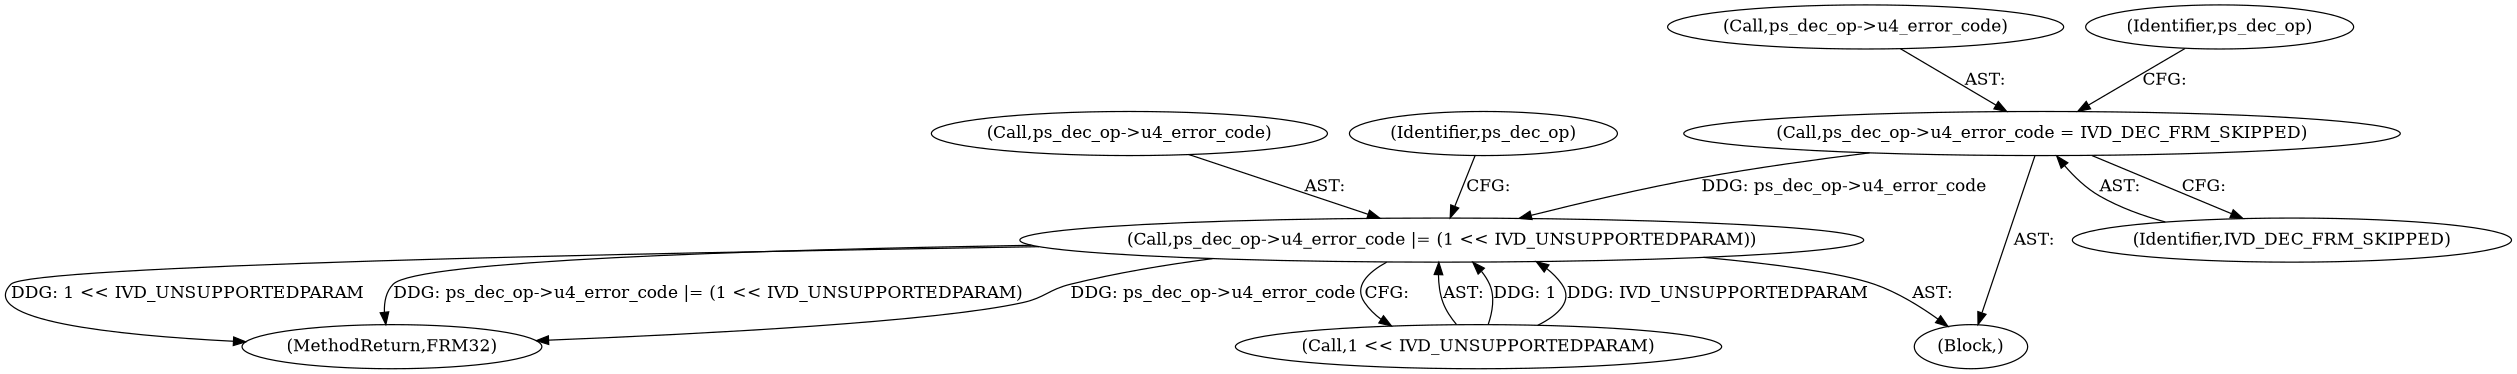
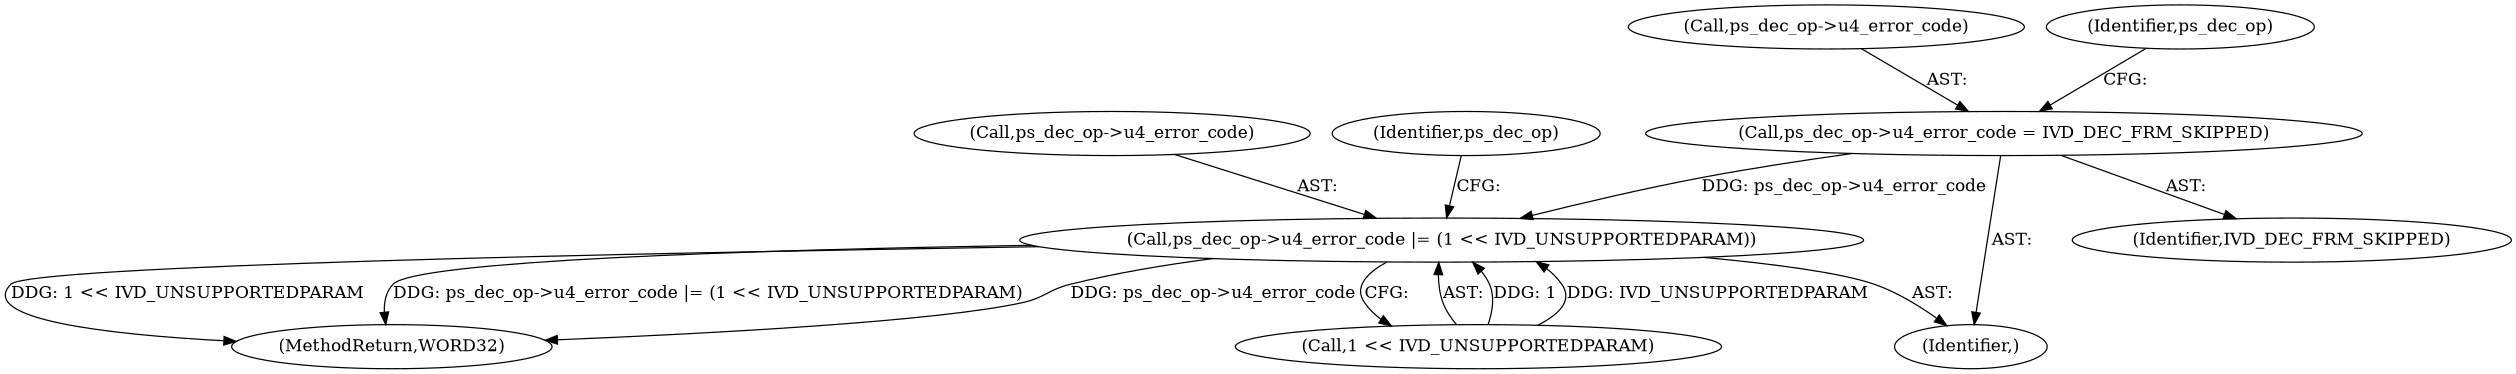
edge "(Call,ps_dec_op->u4_error_code = IVD_DEC_FRM_SKIPPED)" -> "(Identifier,IVD_DEC_FRM_SKIPPED)": label "CFG: " -> "AST: "
edge "(Identifier,IVD_DEC_FRM_SKIPPED)" -> "(Call,ps_dec_op->u4_error_code = IVD_DEC_FRM_SKIPPED)": removed, label "AST:"
node "(MethodReturn,FRM32)": label "(MethodReturn,FRM32)" -> "(MethodReturn,WORD32)"
node "(Block,)": label "(Block,)" -> "(Identifier,)"
